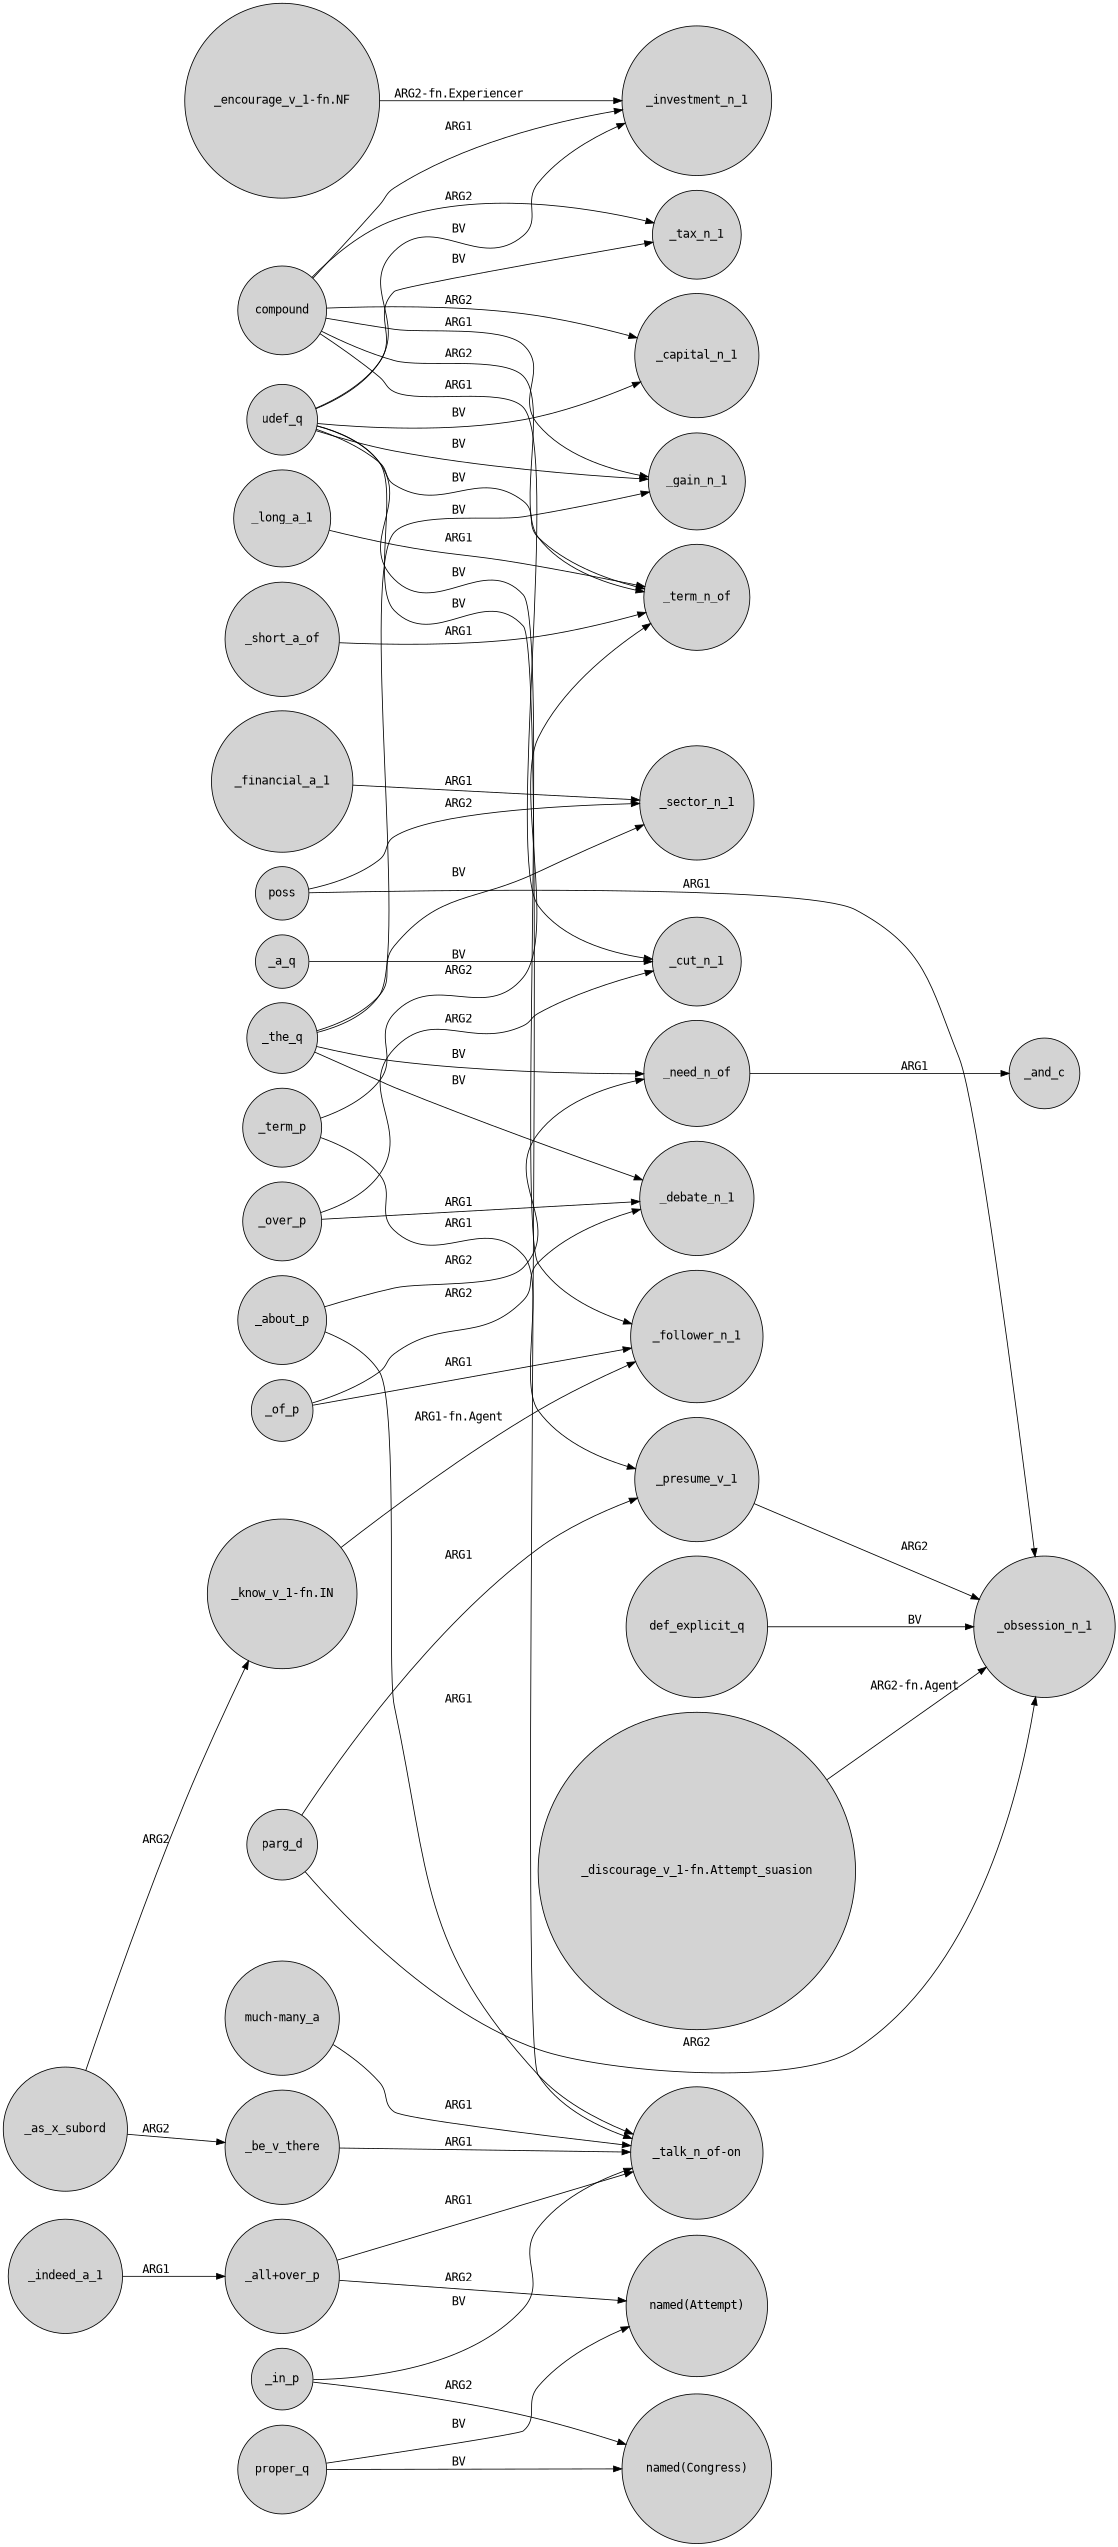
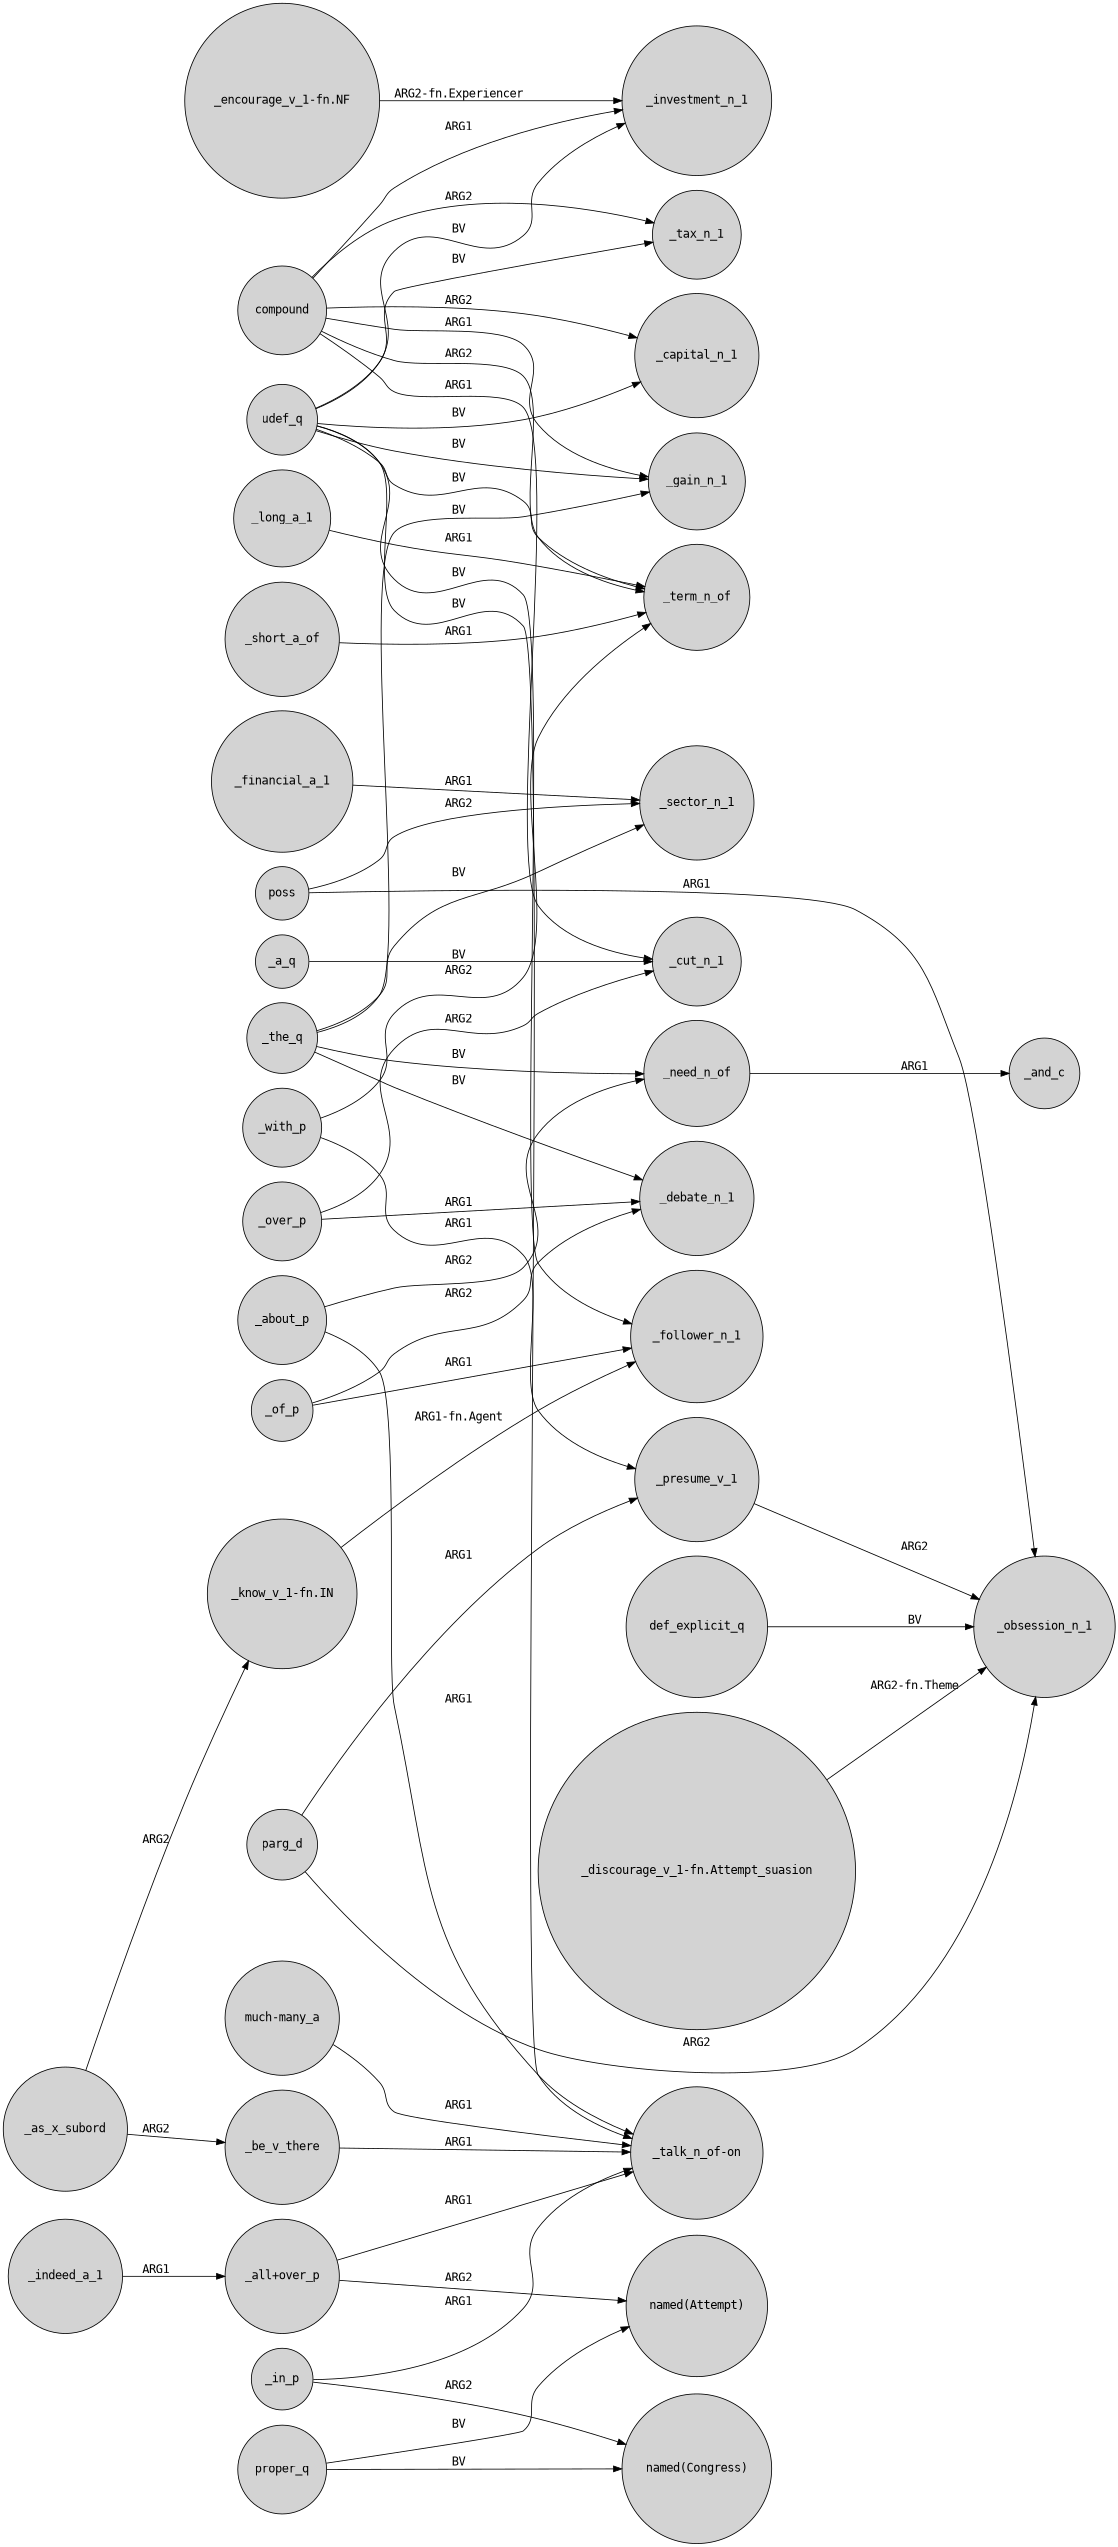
node "_term_p": label "_term_p" -> "_with_p"
edge "_discourage_v_1-fn.Attempt_suasion" -> "_obsession_n_1": label "ARG2-fn.Agent" -> "ARG2-fn.Theme"
edge "_in_p" -> "_talk_n_of-on": label "BV" -> "ARG1"
